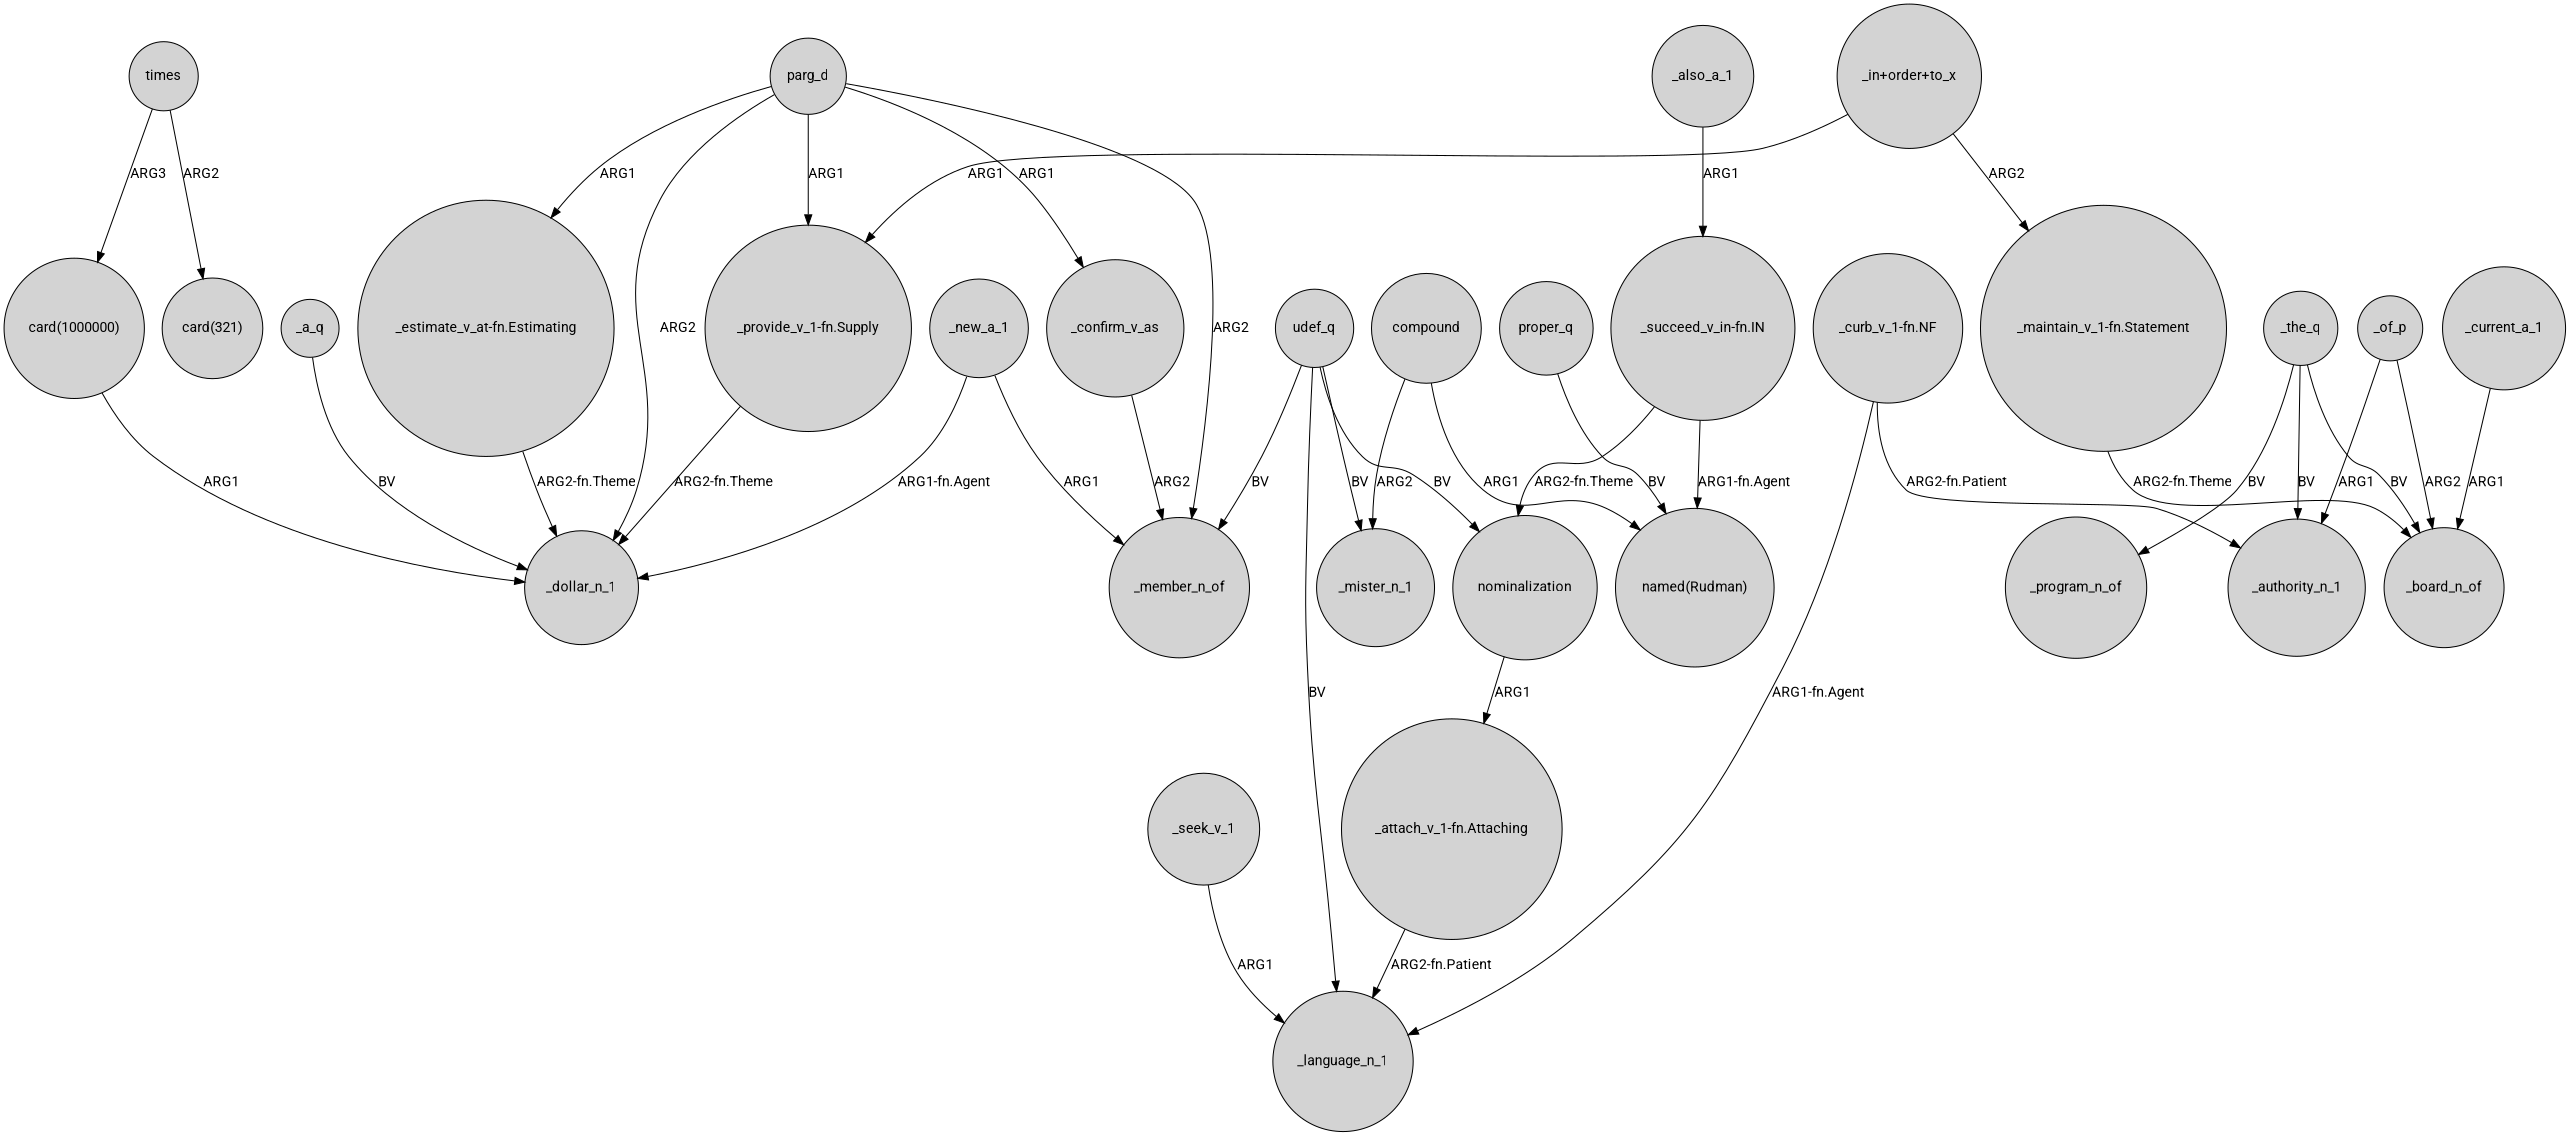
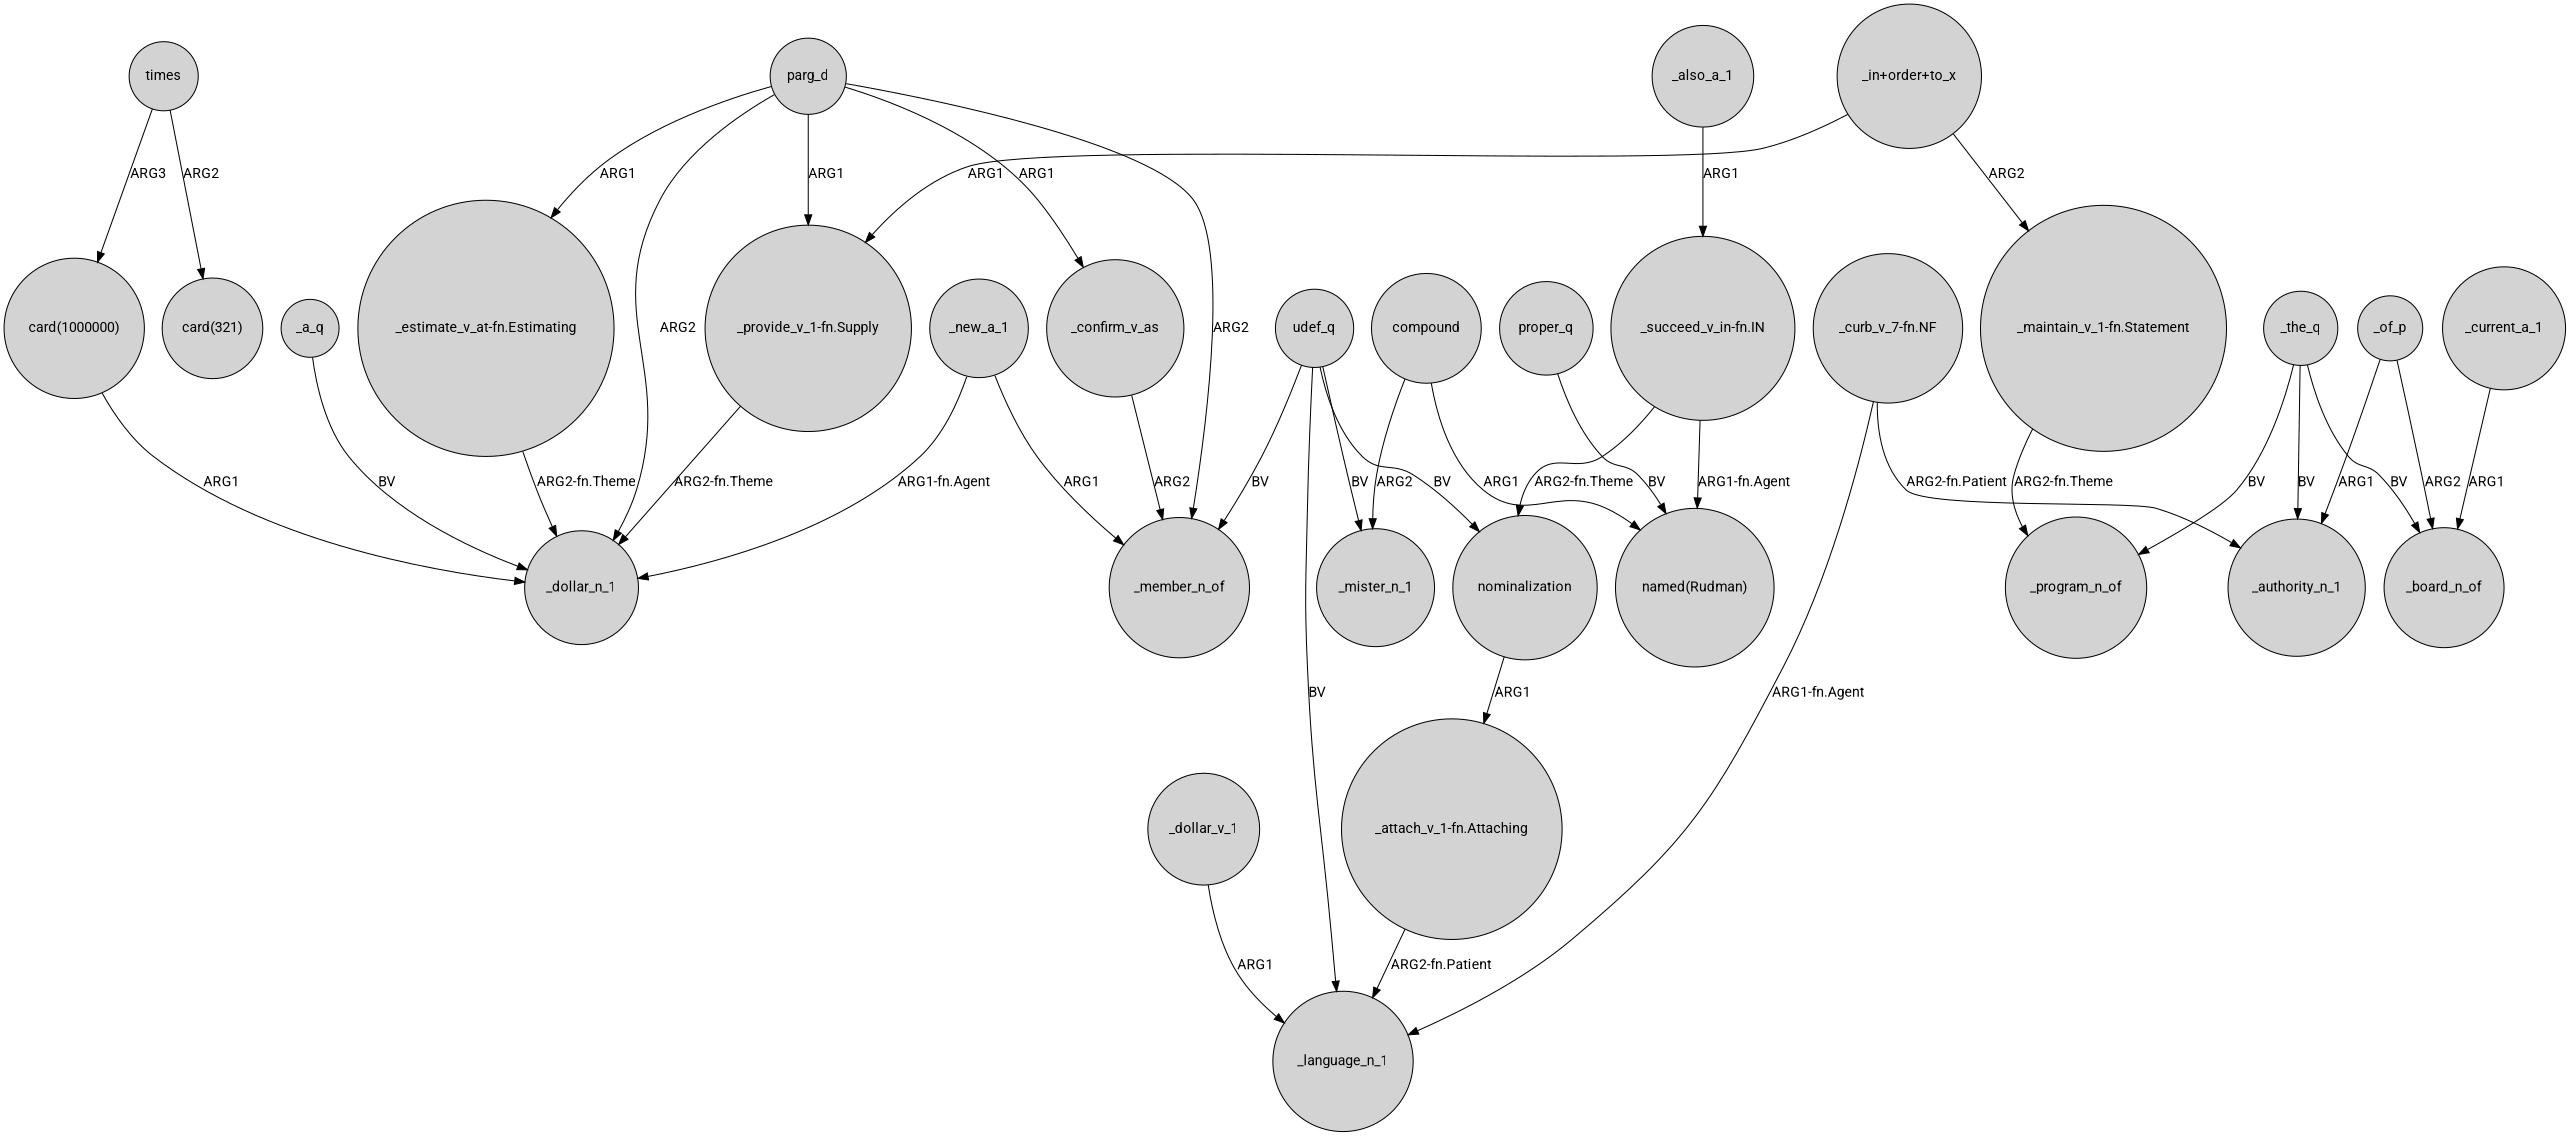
node "_curb_v_1-fn.NF": label "_curb_v_1-fn.NF" -> "_curb_v_7-fn.NF"
edge "_maintain_v_1-fn.Statement" -> "_board_n_of": now "_maintain_v_1-fn.Statement" -> "_program_n_of"
node "_seek_v_1": label "_seek_v_1" -> "_dollar_v_1"
